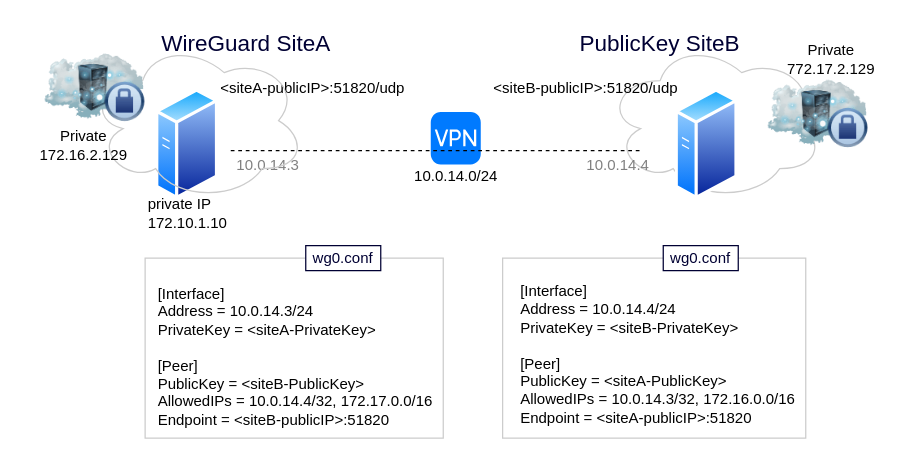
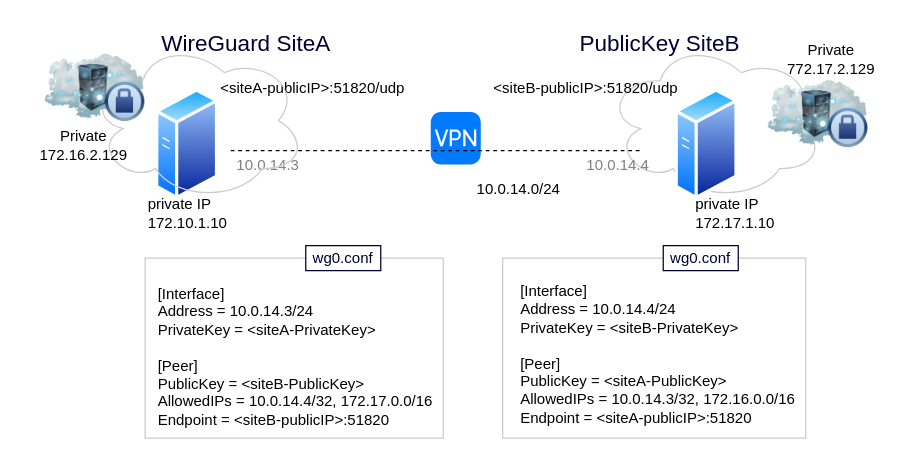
node "10.0.14.0/24": moved (456, 177) -> (518, 189)
node "private IP 172.17.1.10": added
